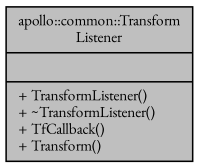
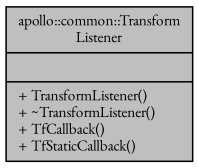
node "apollo::common::Transform": text "+ Transform()" -> "+ TfStaticCallback()"
